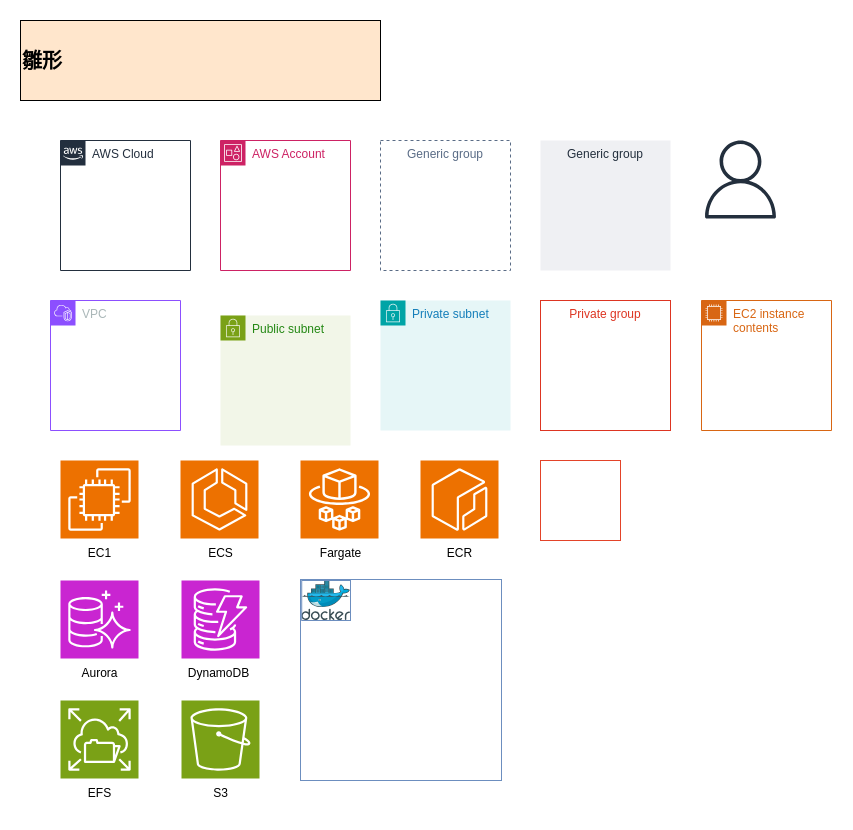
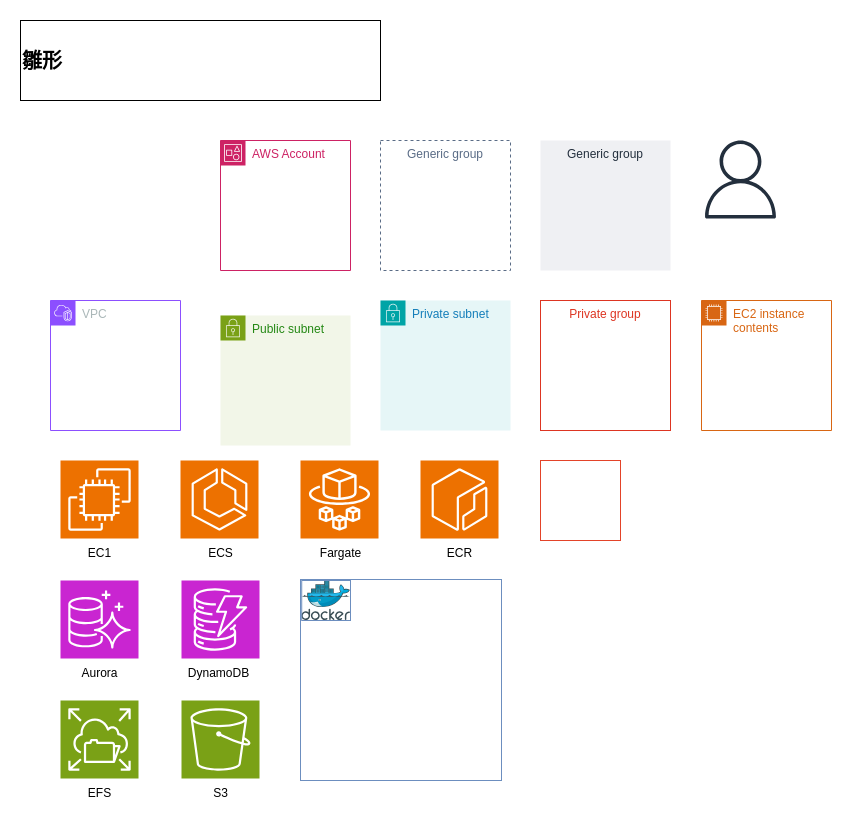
node "雛形": fillcolor #ffe6cc -> #ffffff
node "AWS Cloud": removed
